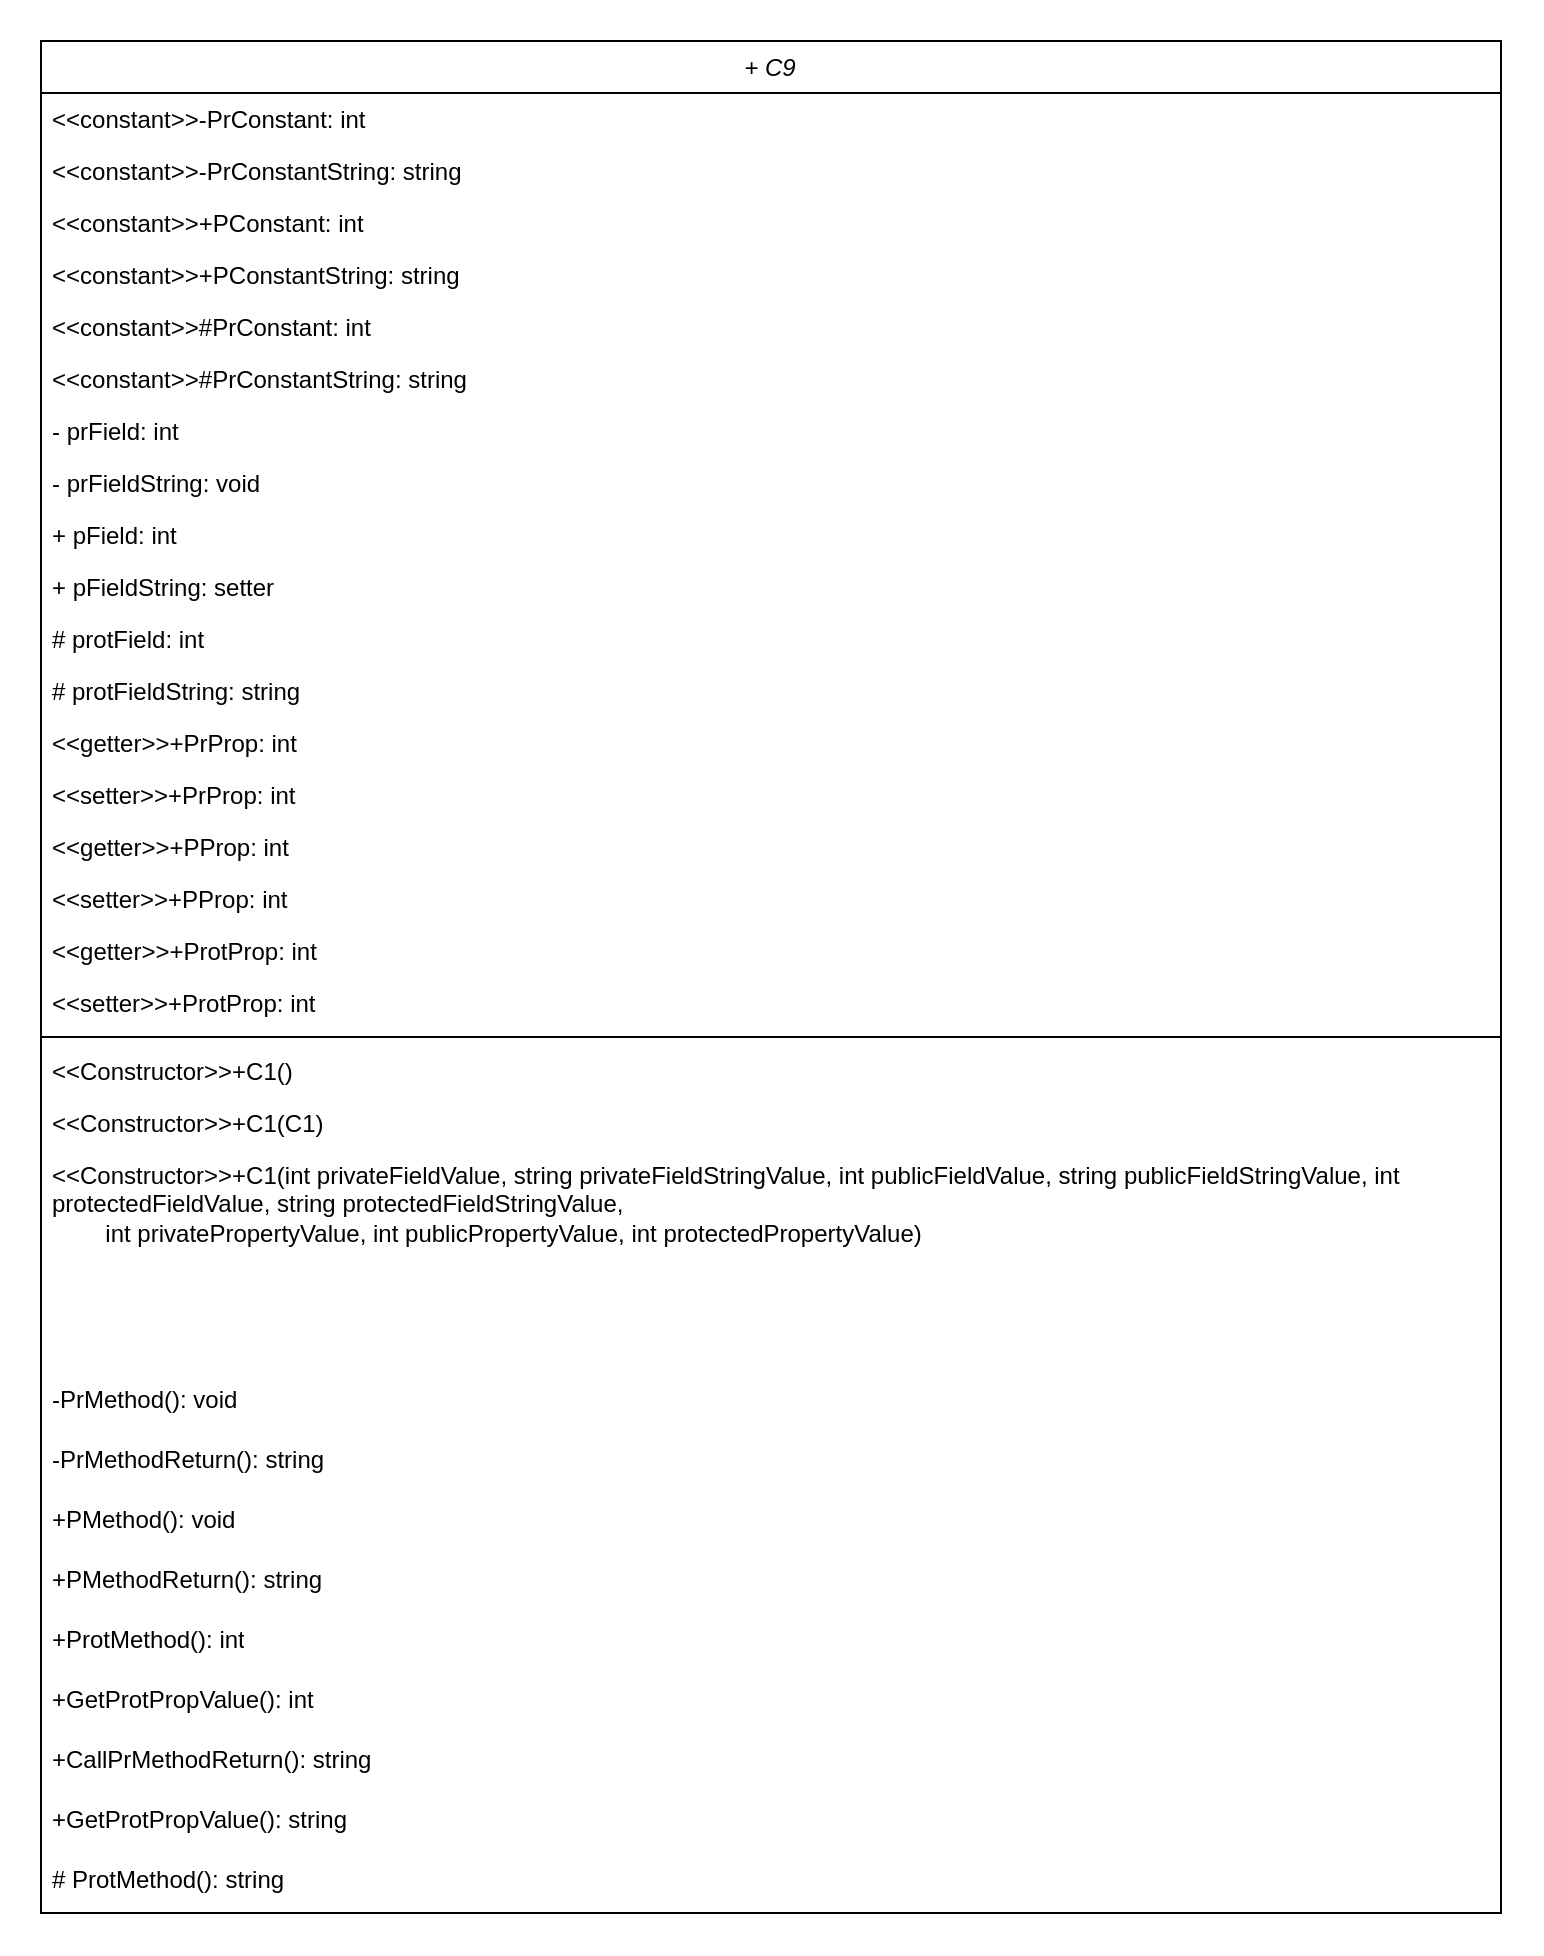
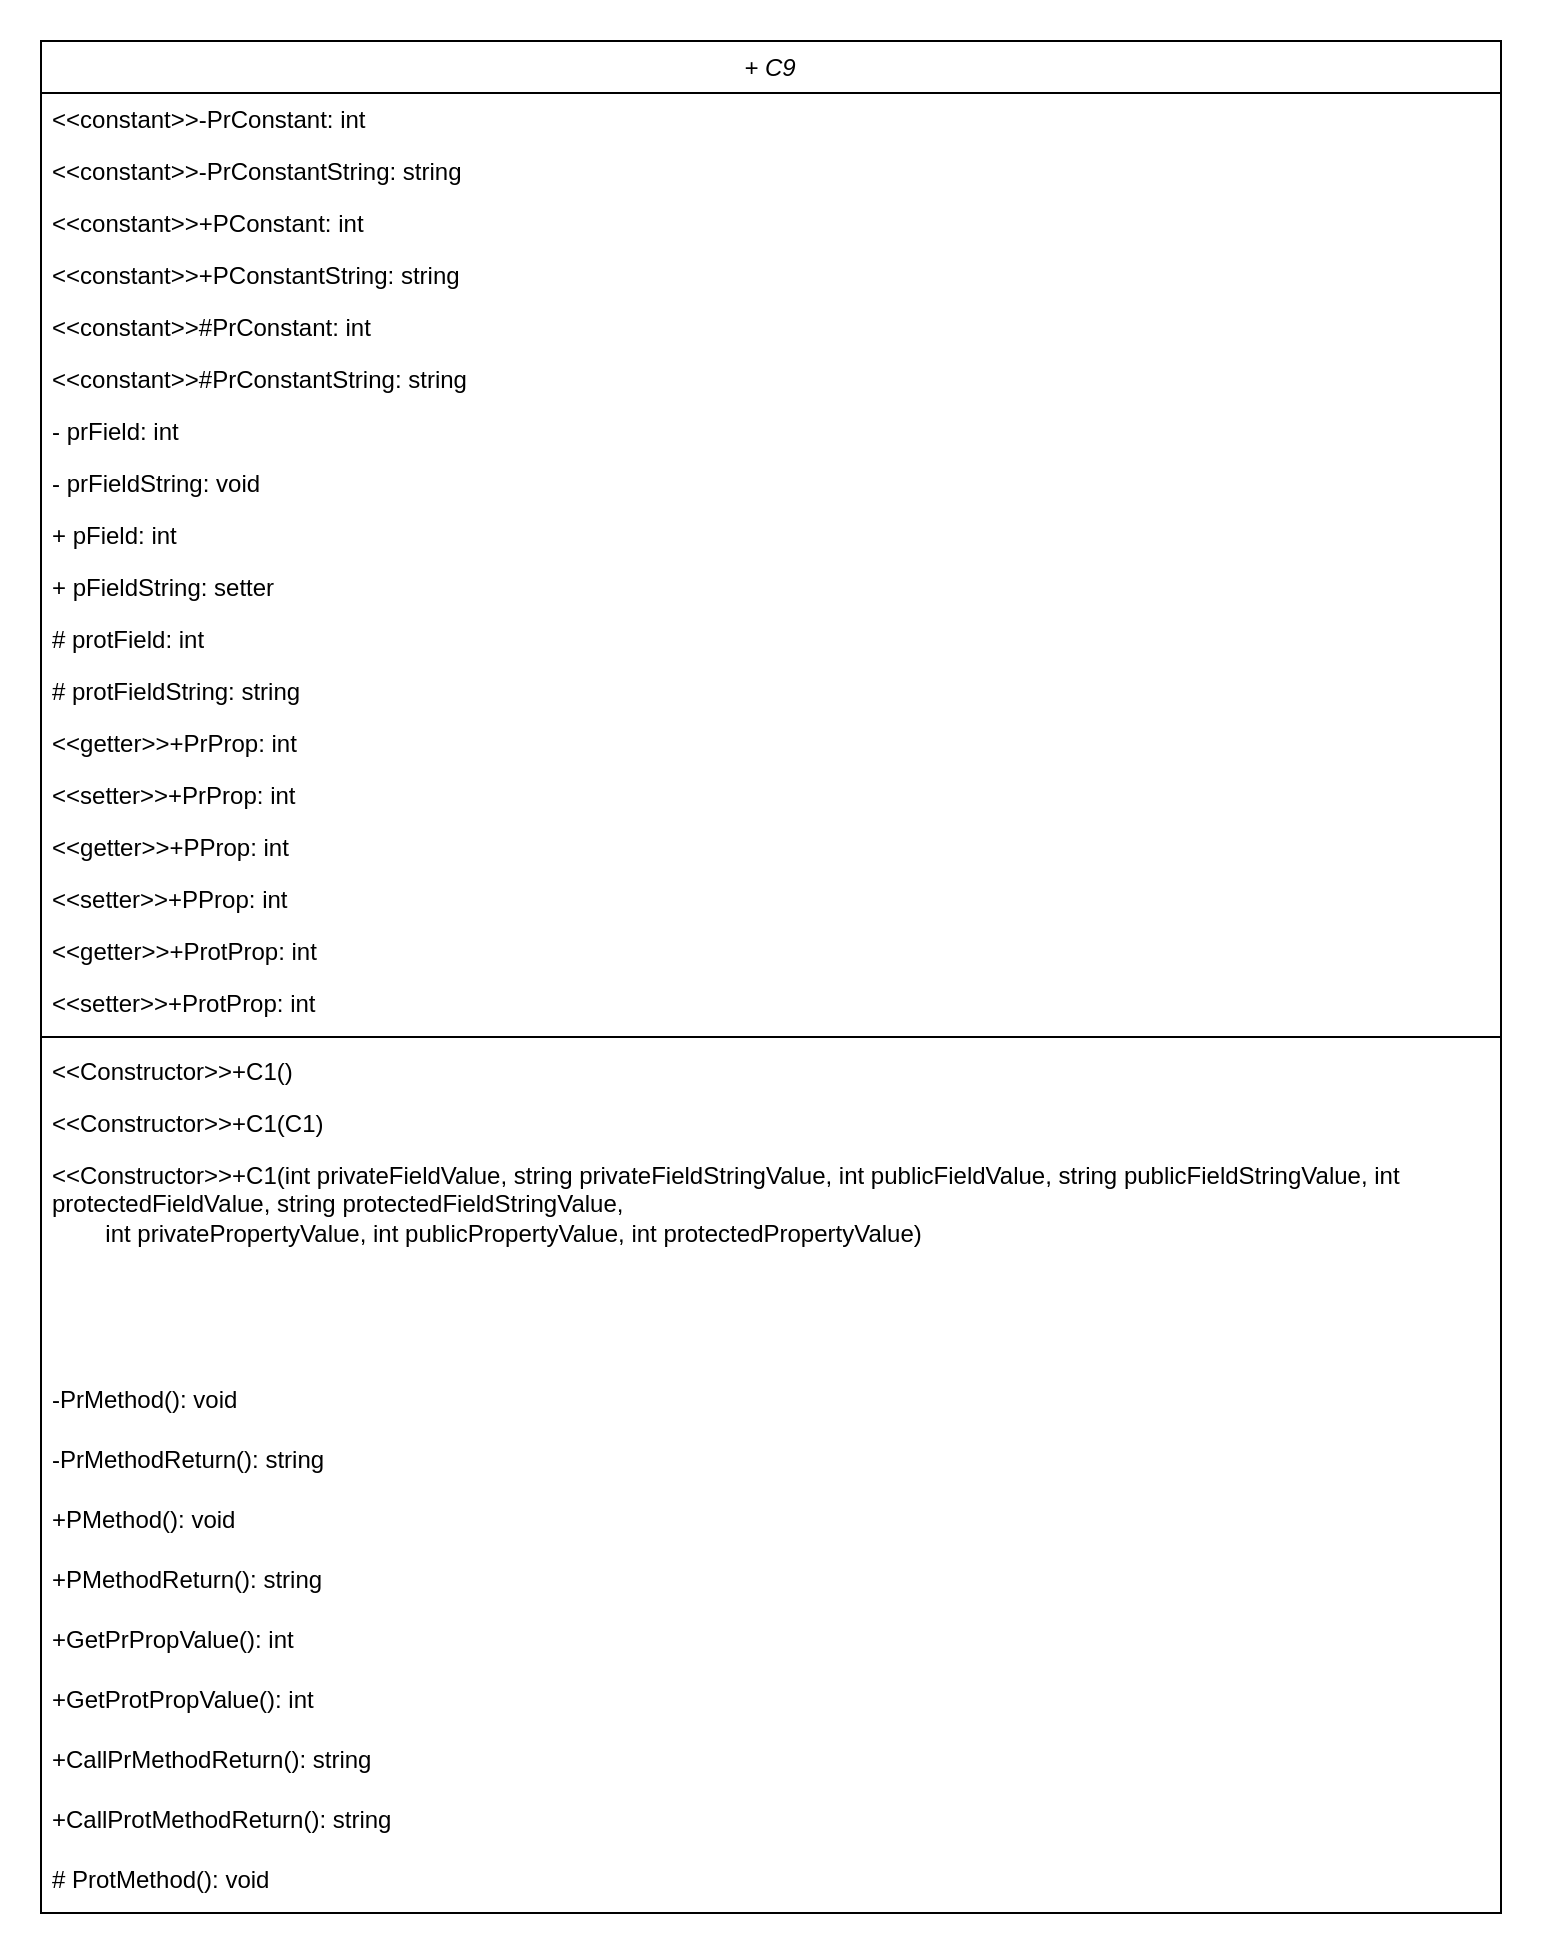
node "+ProtMethod(): int": label "+ProtMethod(): int" -> "+GetPrPropValue(): int"
node "+GetProtPropValue(): string": label "+GetProtPropValue(): string" -> "+CallProtMethodReturn(): string"
node "# ProtMethod(): string": label "# ProtMethod(): string" -> "# ProtMethod(): void"
